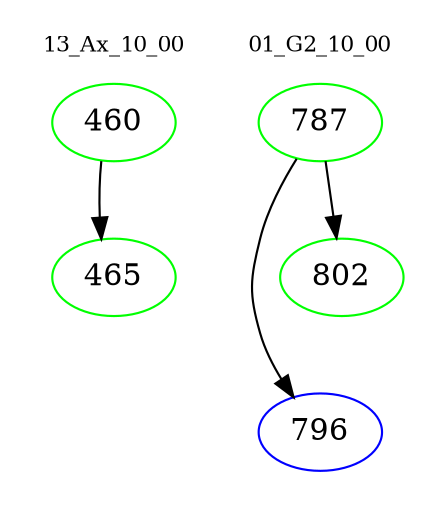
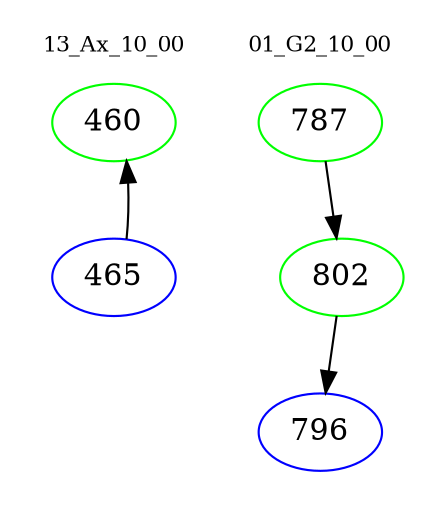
edge "460" -> "465": reversed
edge "787" -> "796": now "802" -> "796"
node "465": color green -> blue
